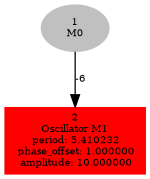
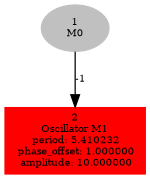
edge "1" -> "2": label "-6 " -> "-1 "
